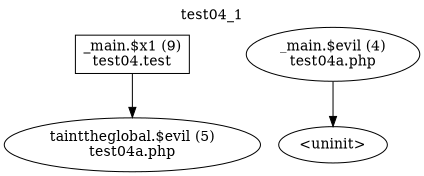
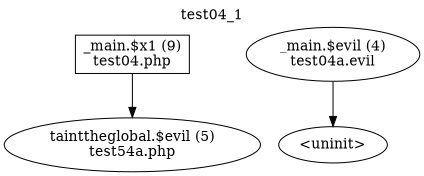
node "_main.$x1 (9) test04.test": label "_main.$x1 (9) test04.test" -> "_main.$x1 (9) test04.php"
node "_main.$evil (4) test04a.php": label "_main.$evil (4) test04a.php" -> "_main.$evil (4) test04a.evil"
node "tainttheglobal.$evil (5) test04a.php": label "tainttheglobal.$evil (5) test04a.php" -> "tainttheglobal.$evil (5) test54a.php"
